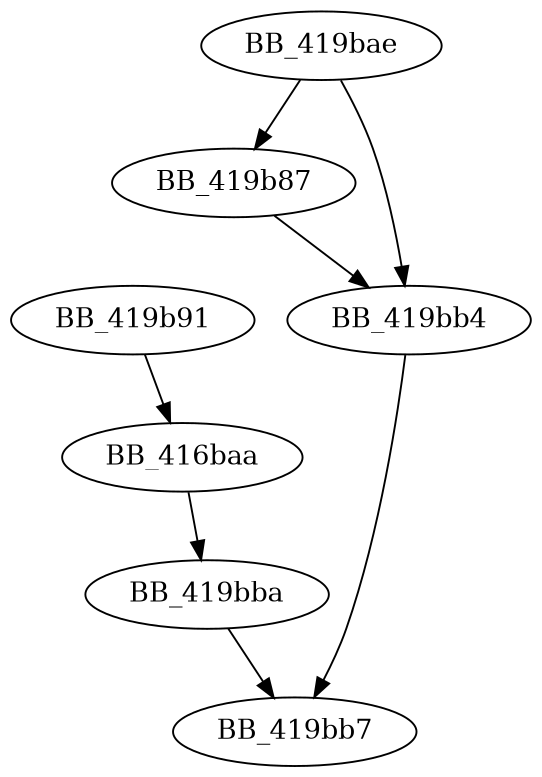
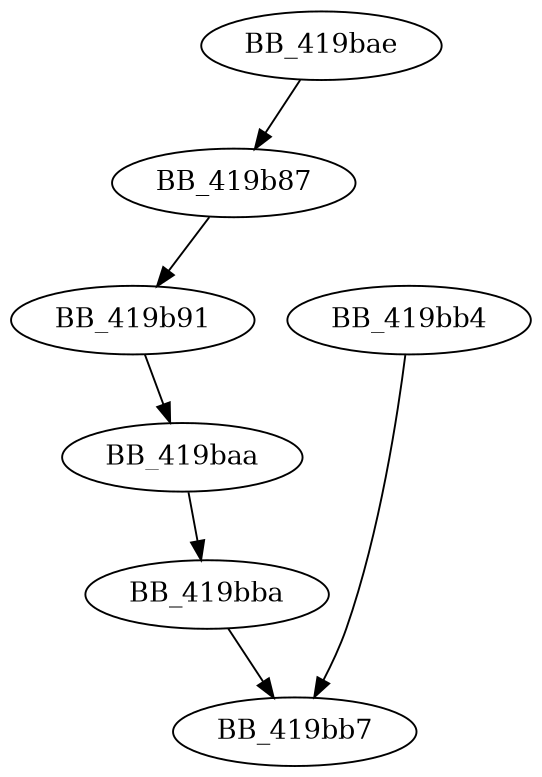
edge "BB_419bae" -> "BB_419bb4": removed
edge "BB_419b87" -> "BB_419bb4": now "BB_419b87" -> "BB_419b91"
node "BB_416baa": label "BB_416baa" -> "BB_419baa"
